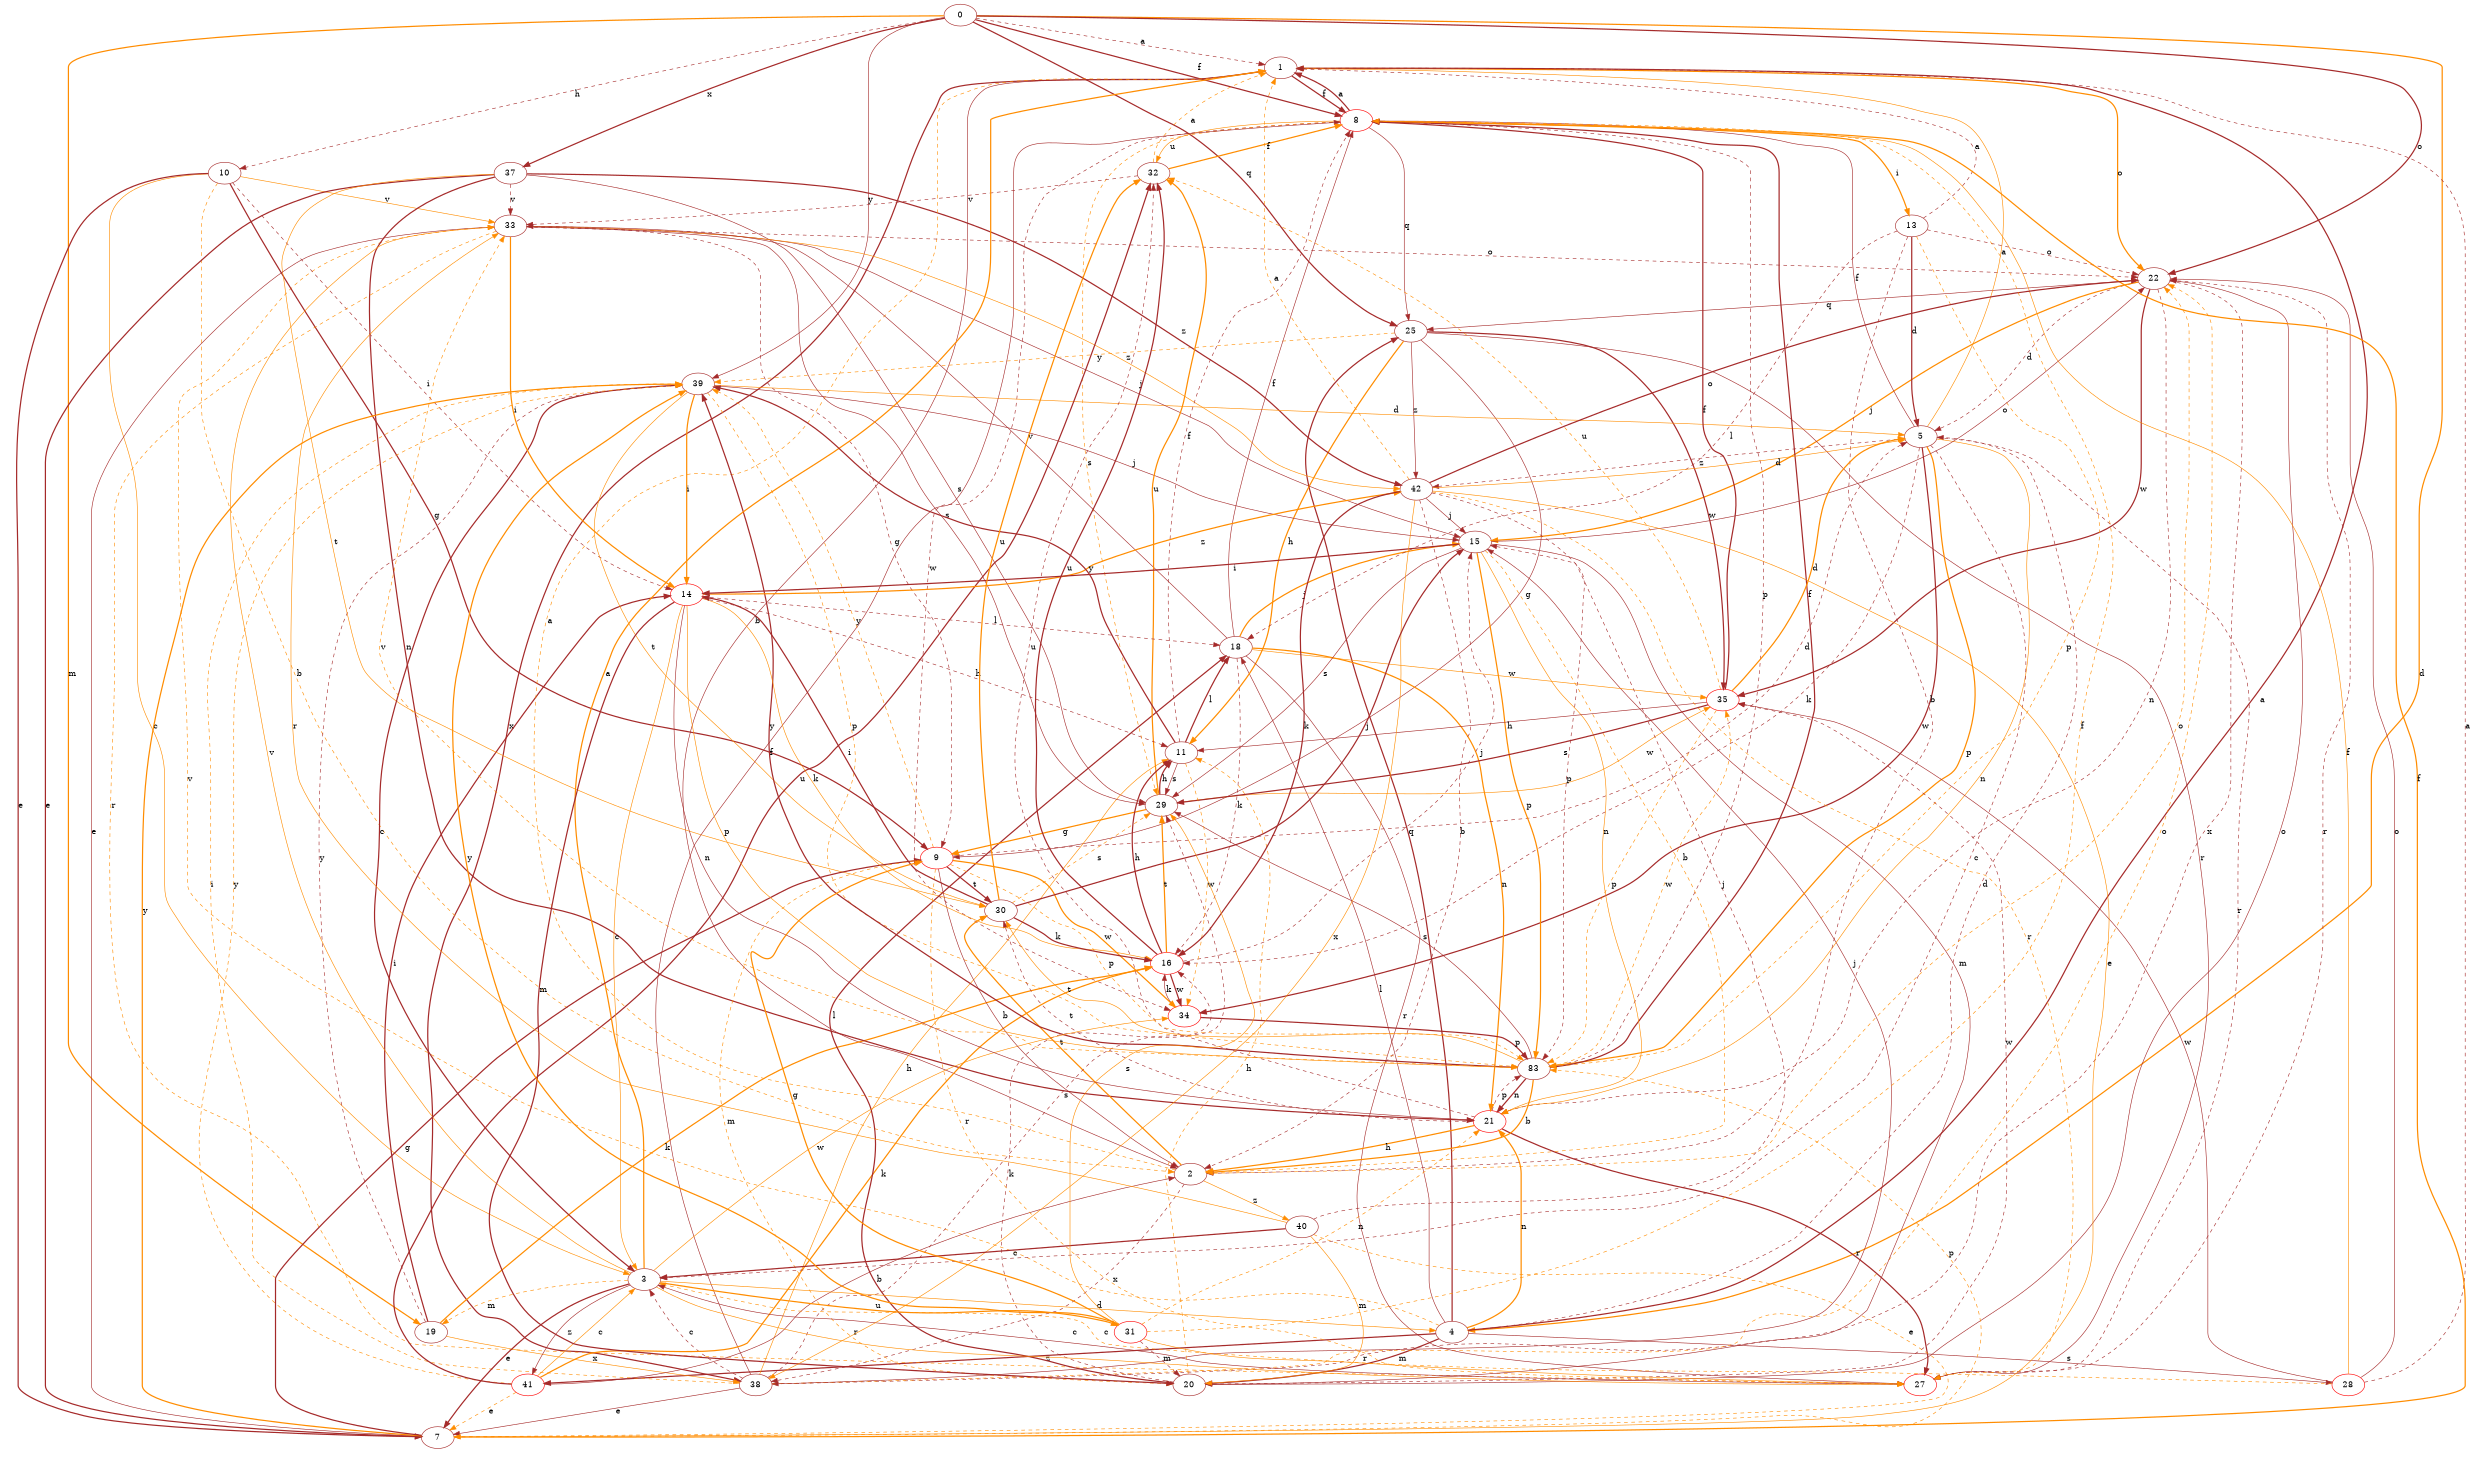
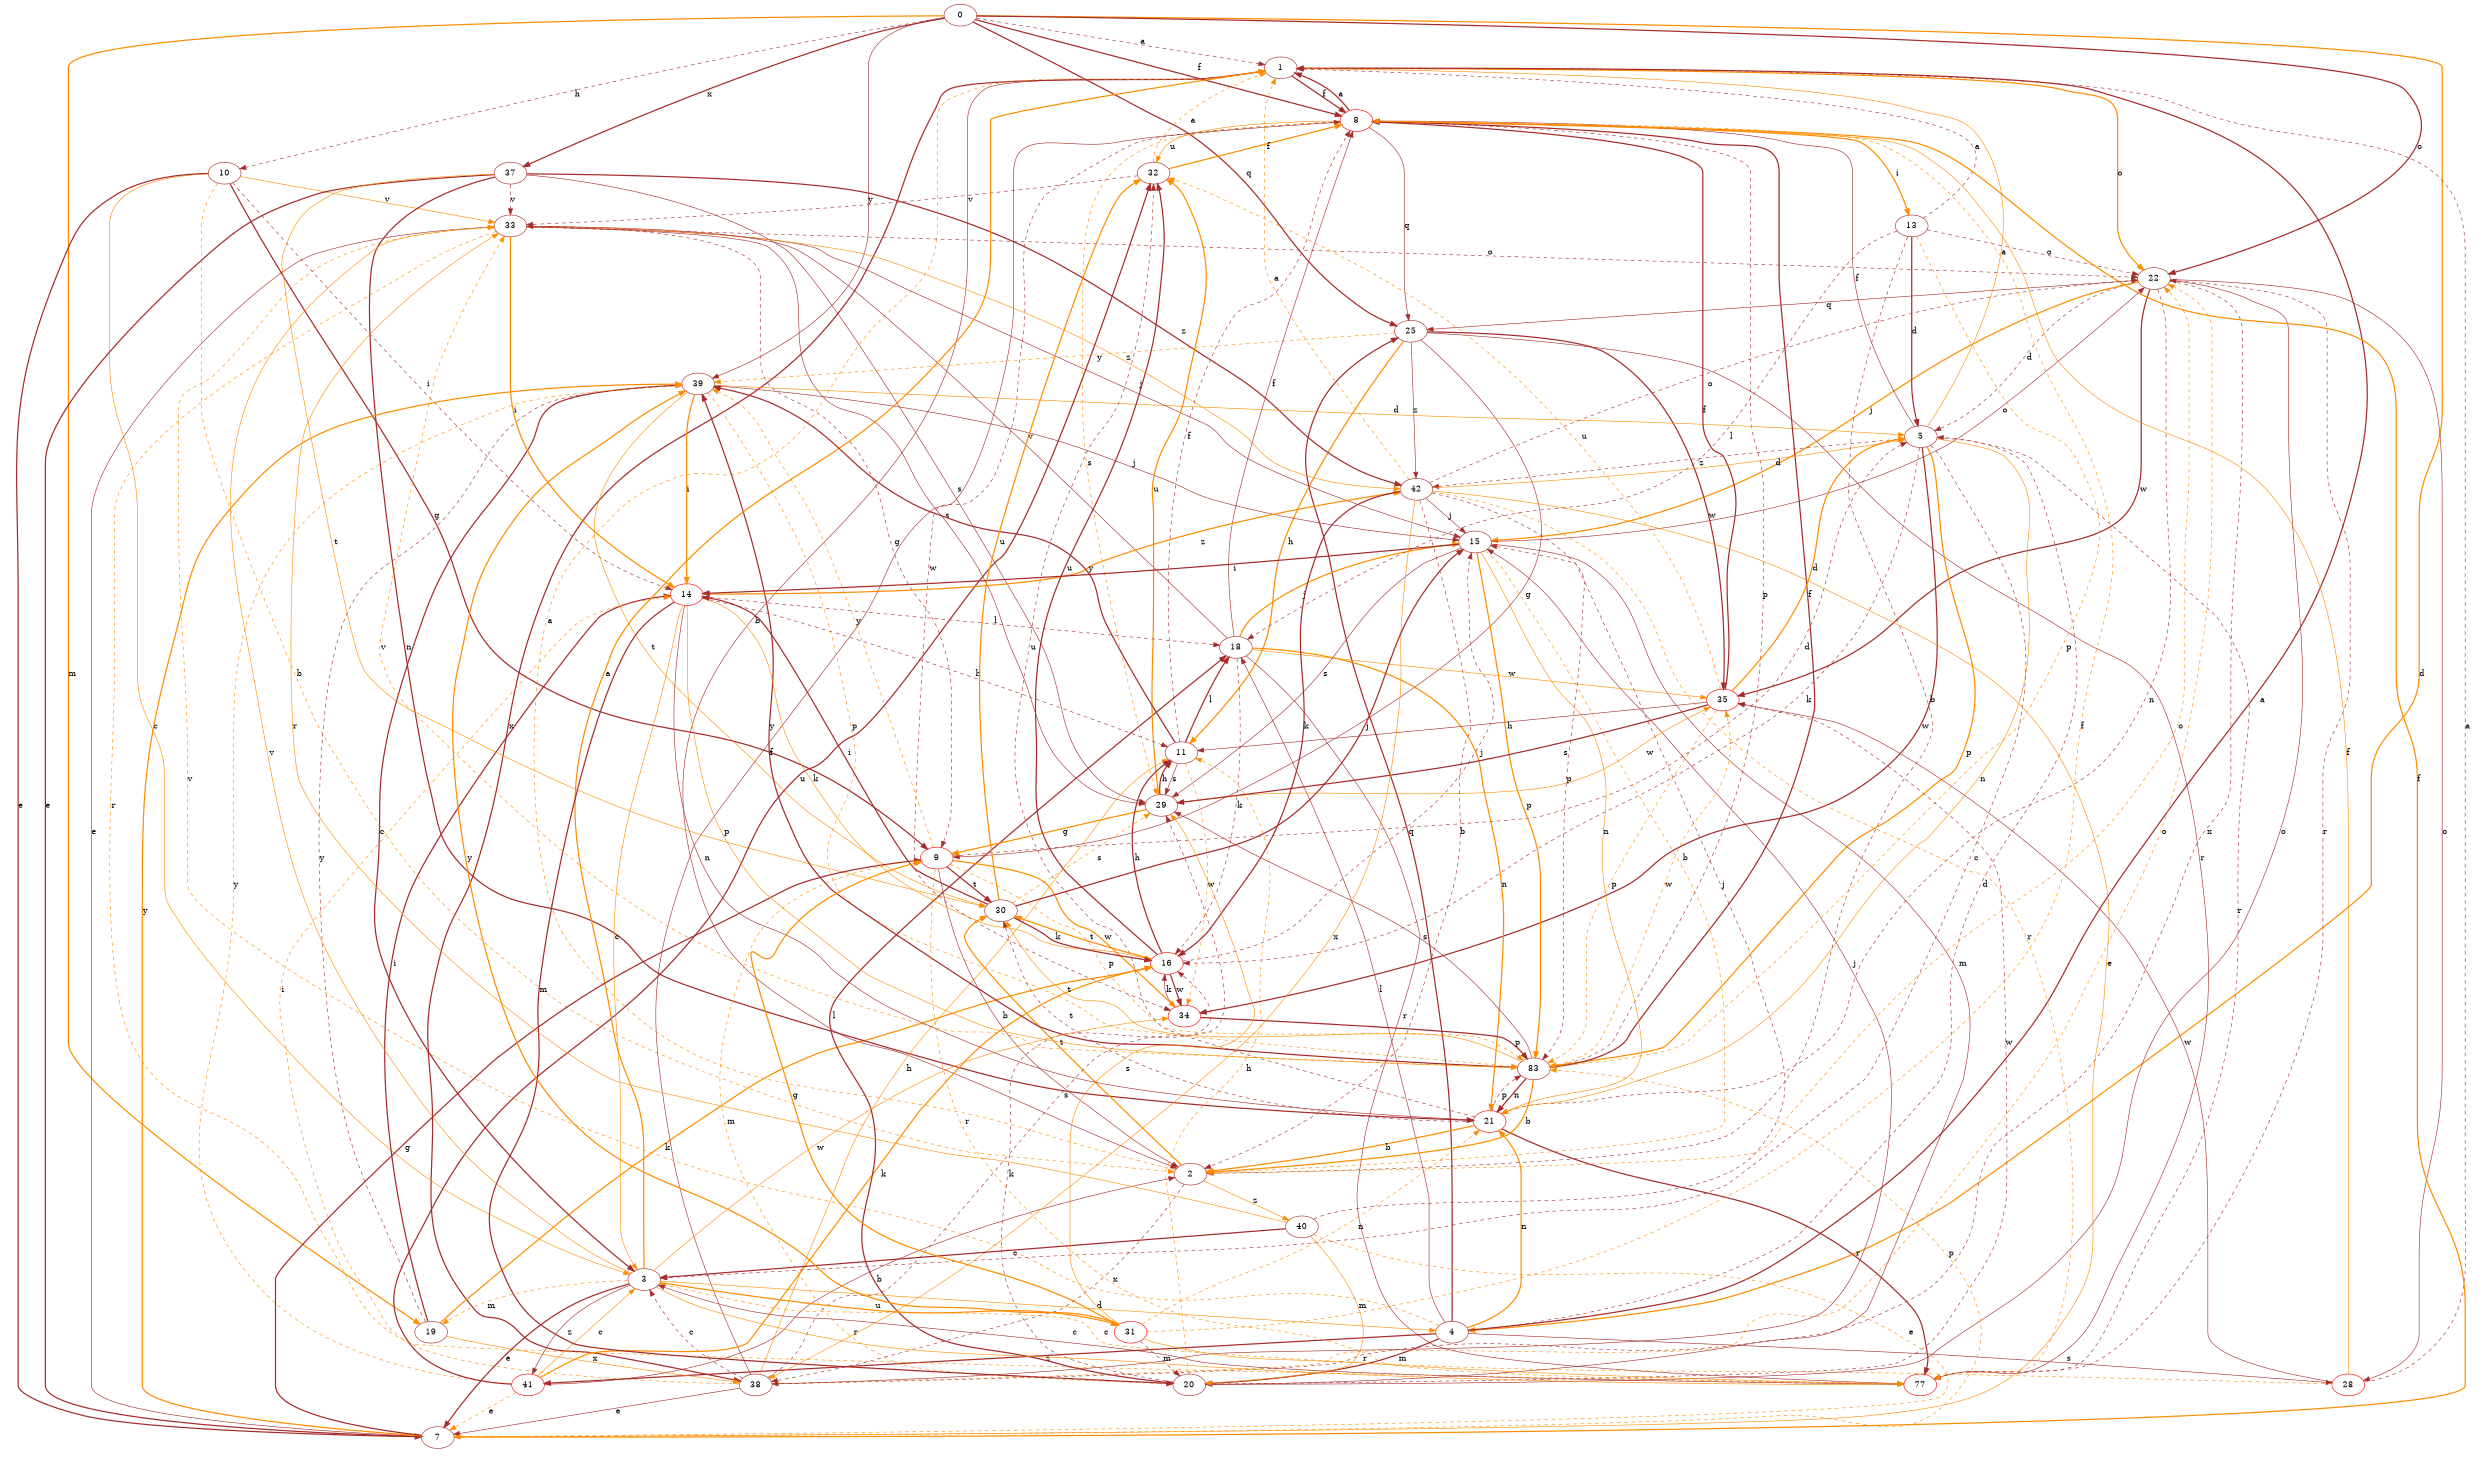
edge "42" -> "22": style bold -> dashed
edge "28" -> "22": reversed
edge "16" -> "29": now "16" -> "30"
edge "38" -> "39": now "38" -> "14"
edge "21" -> "2": label "h" -> "b"
node "27": label "27" -> "77"
